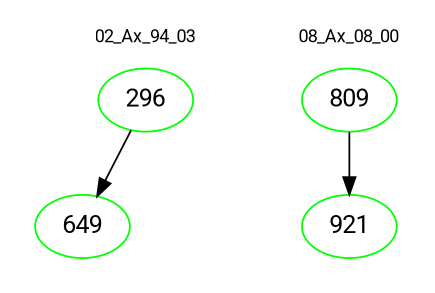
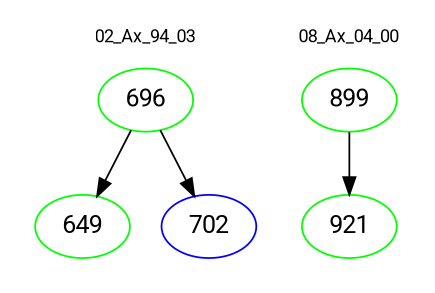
cluster "08_Ax_08_00": label "08_Ax_08_00" -> "08_Ax_04_00"
node "296": label "296" -> "696"
node "809": label "809" -> "899"
node "702": added
